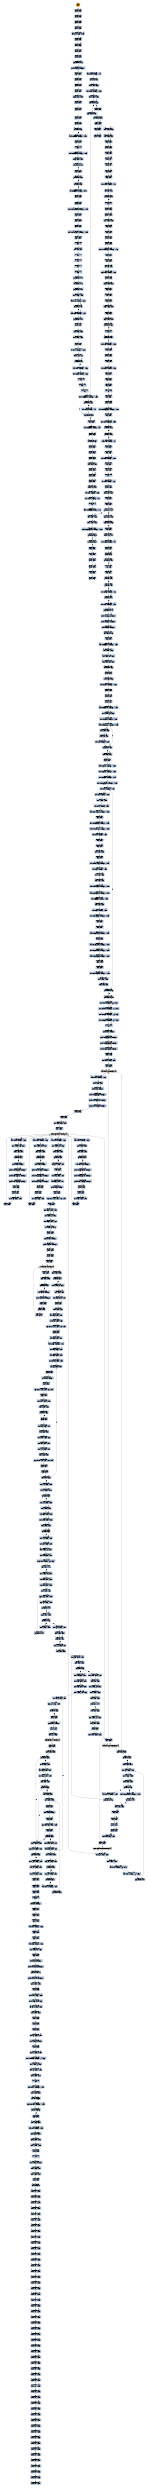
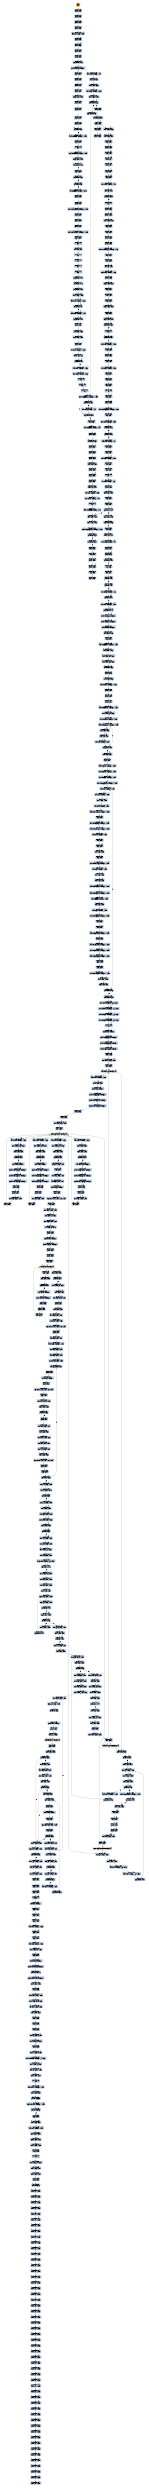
node "0x000114e4 pushl %edx": removed
